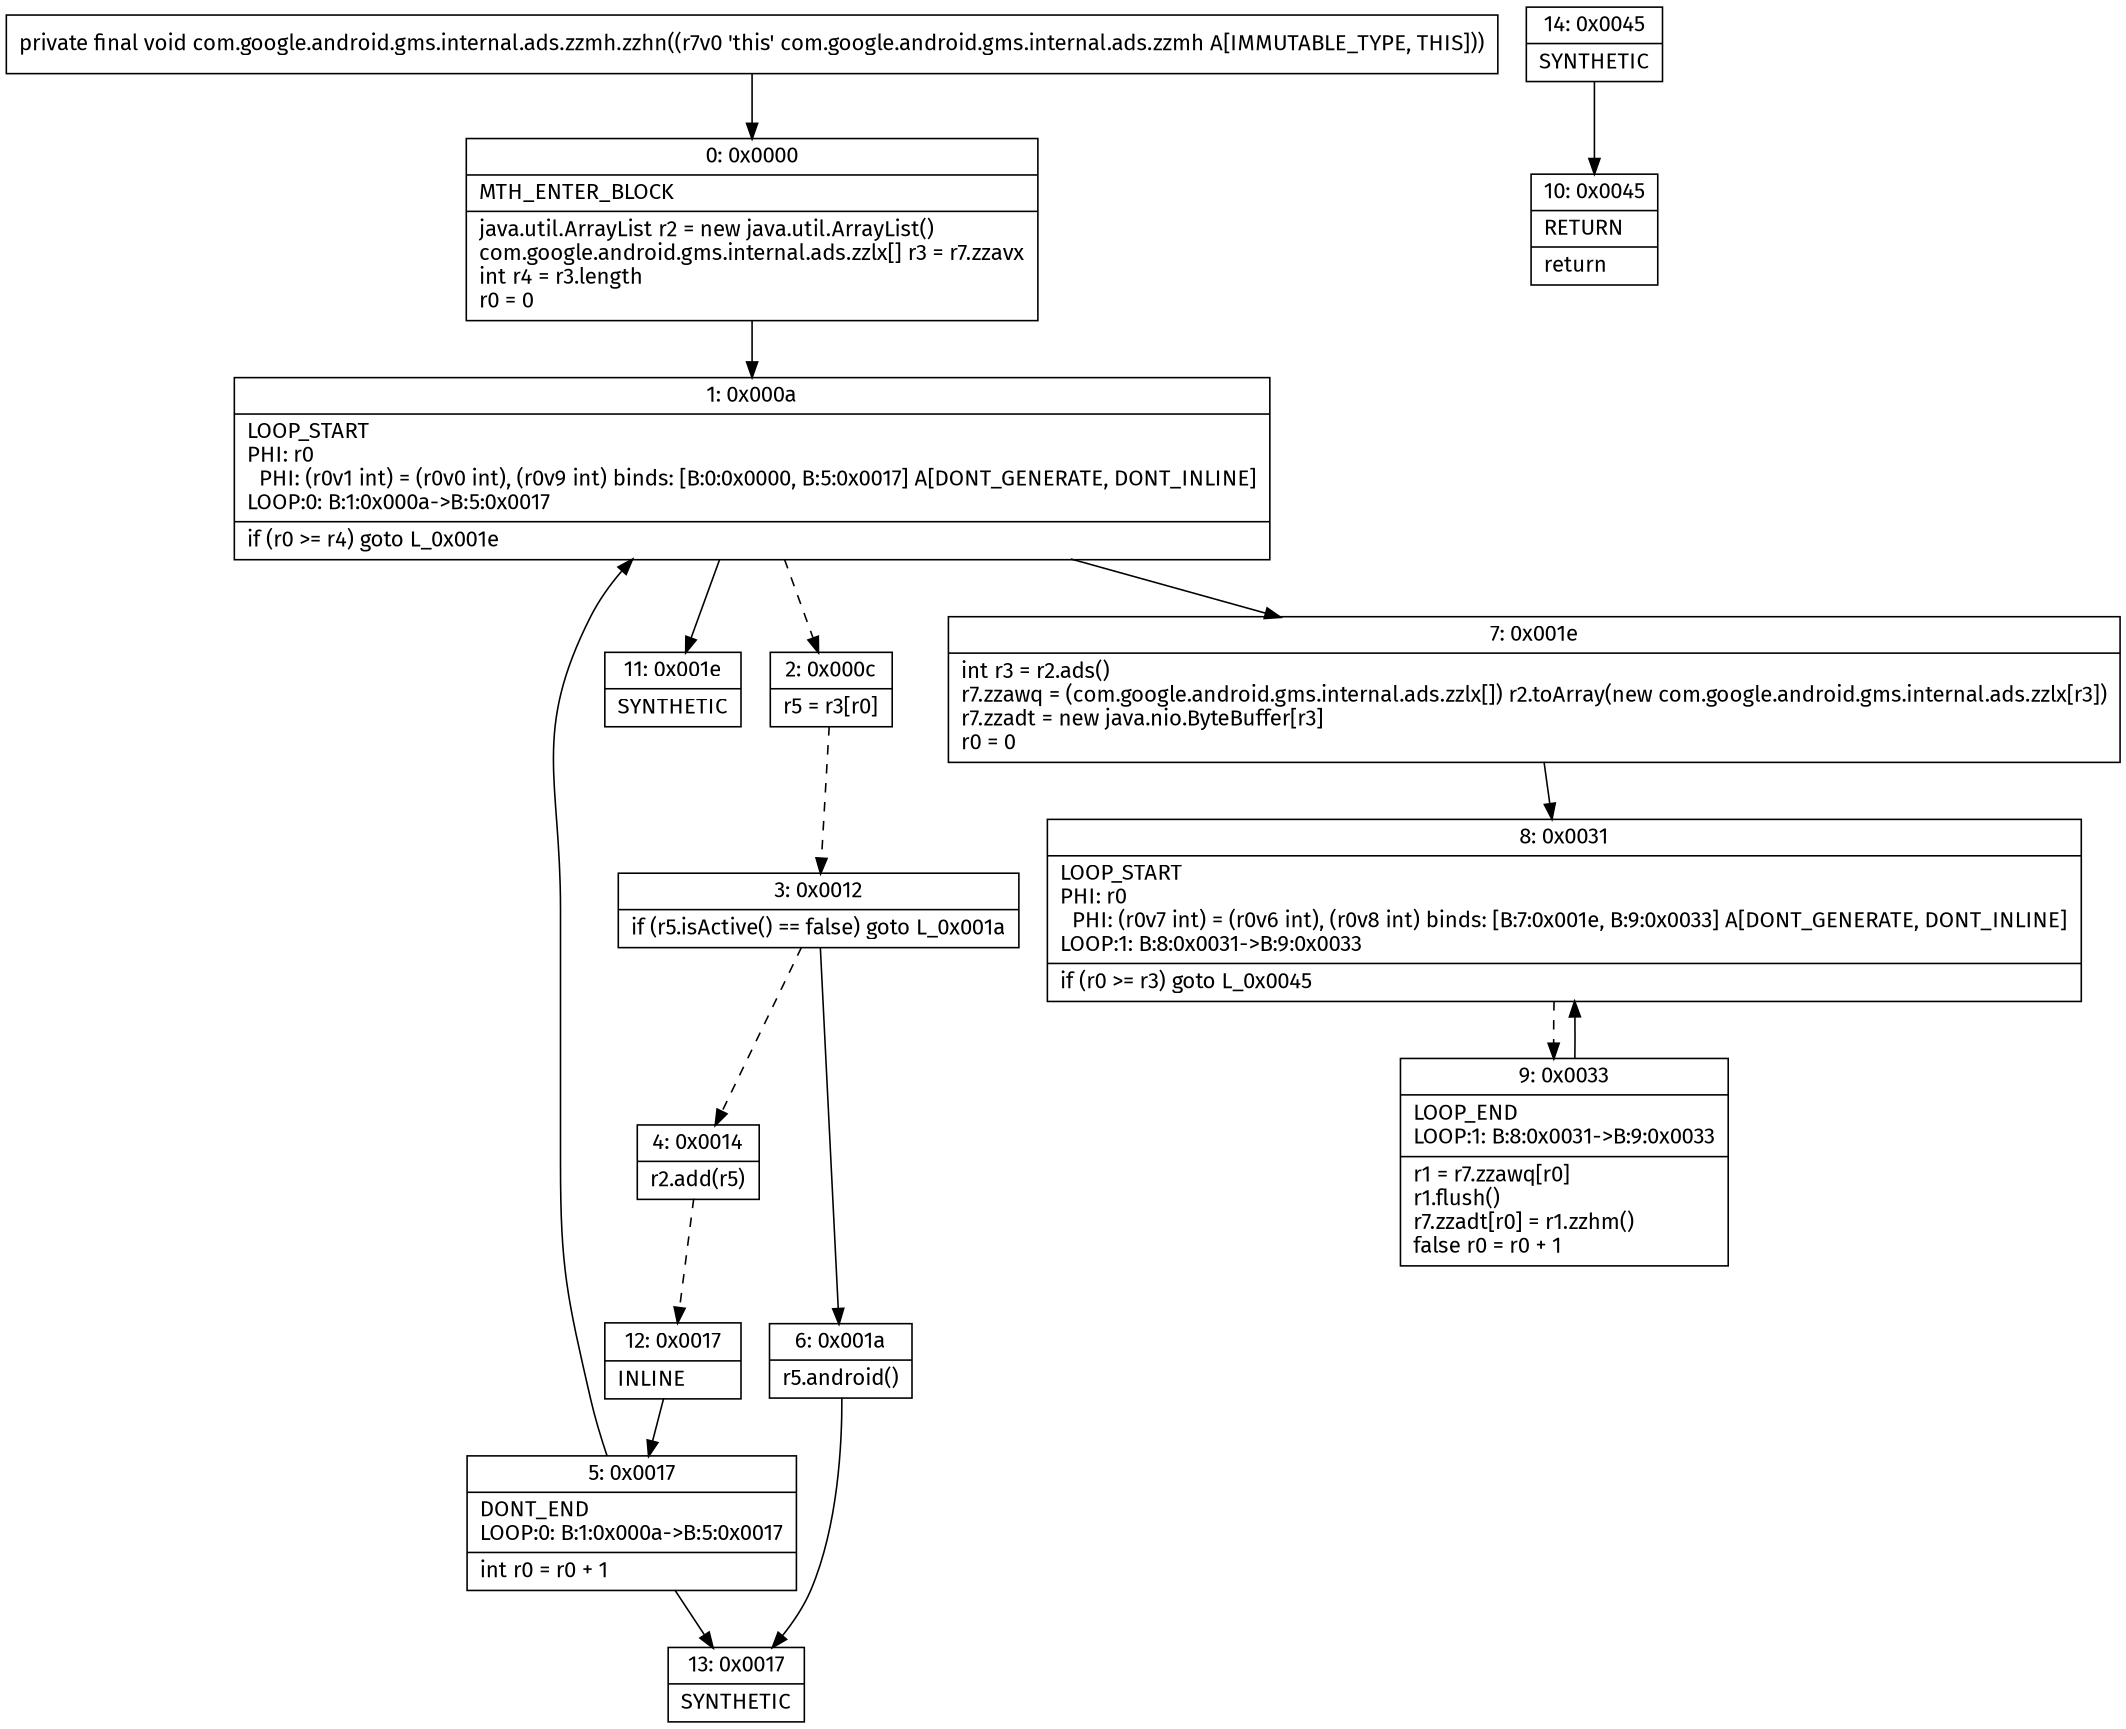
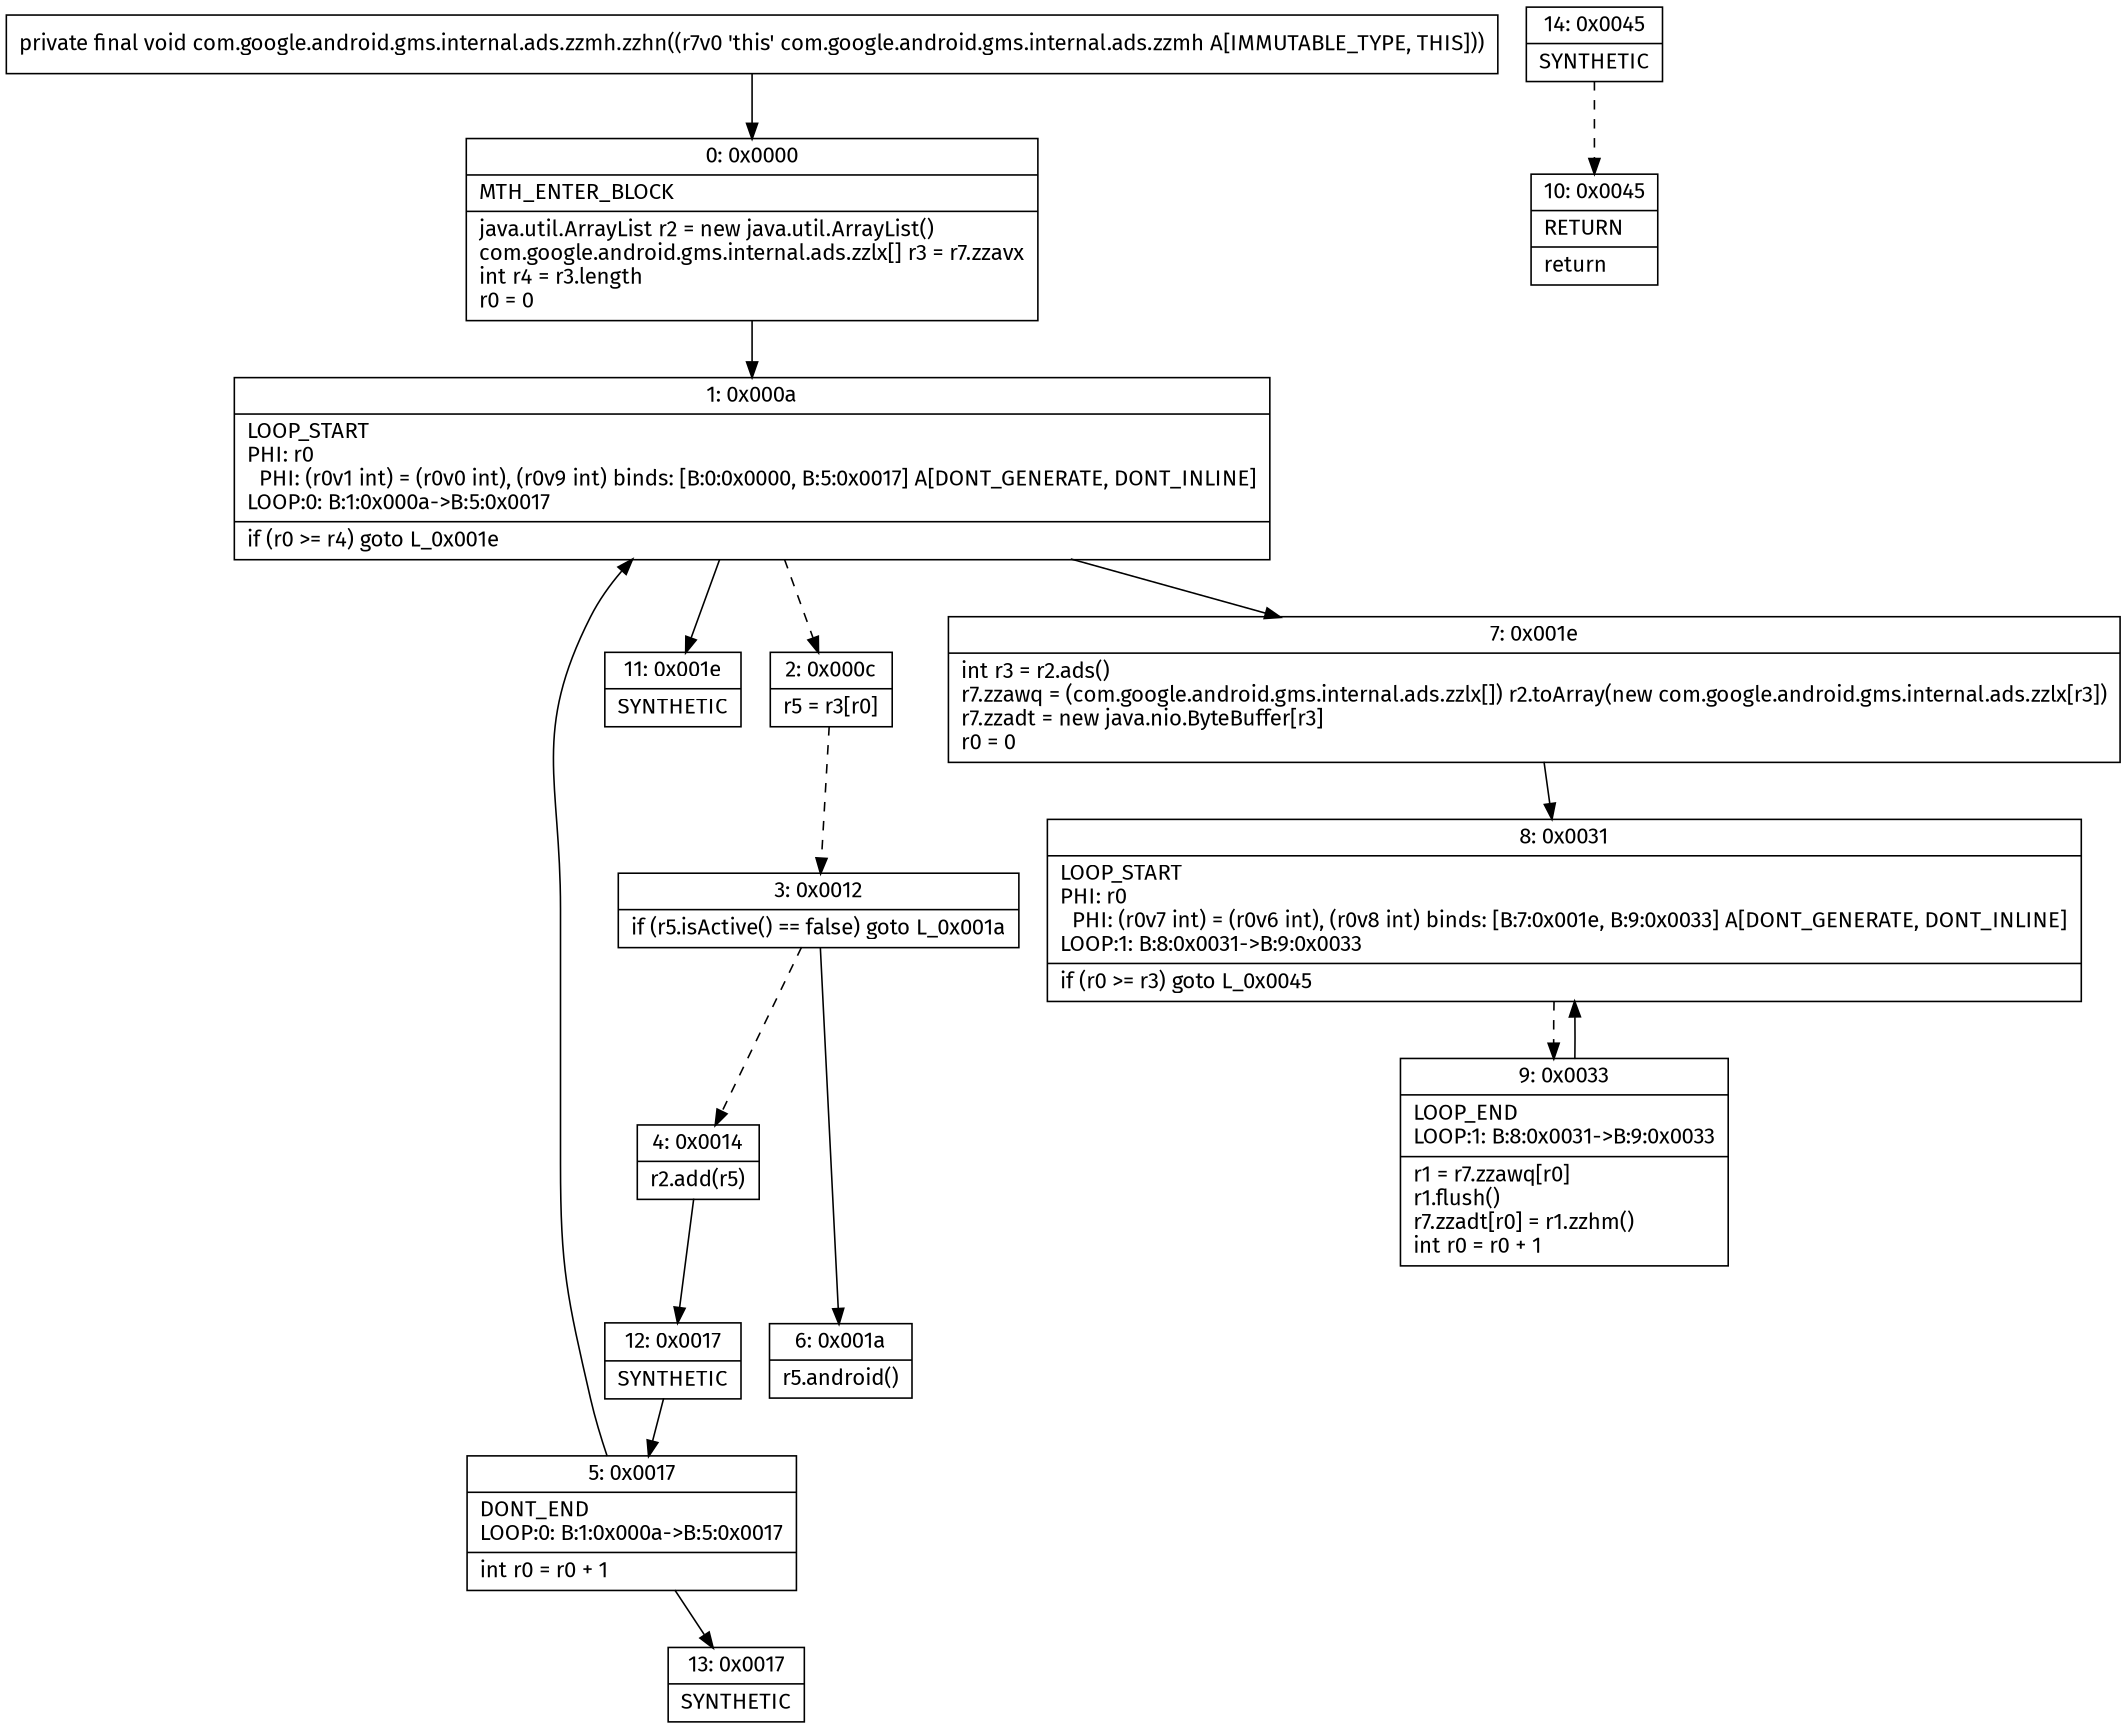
edge "14: 0x0045" -> "10: 0x0045": style solid -> dashed
node "9: 0x0033": text "false r0 = r0 + 1" -> "int r0 = r0 + 1"
edge "4: 0x0014" -> "12: 0x0017": style dashed -> solid
node "12: 0x0017": text "INLINE" -> "SYNTHETIC"
edge "6: 0x001a" -> "13: 0x0017": removed
